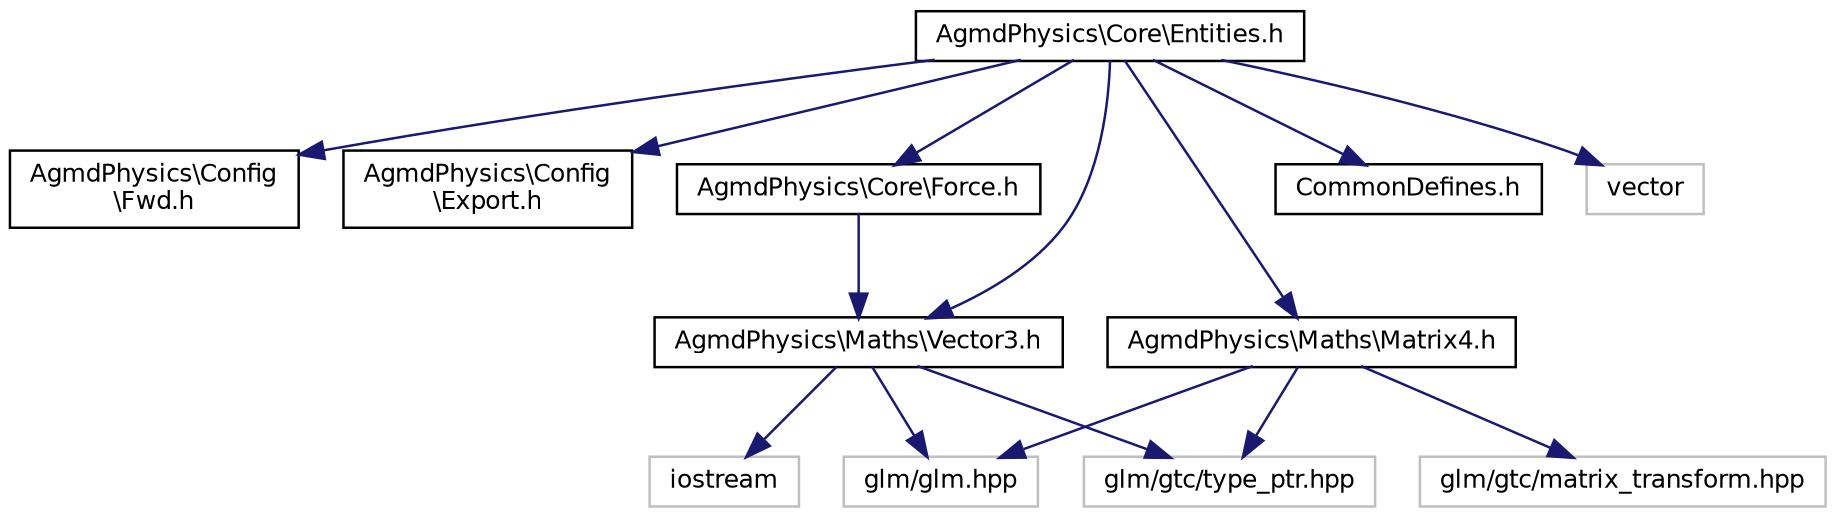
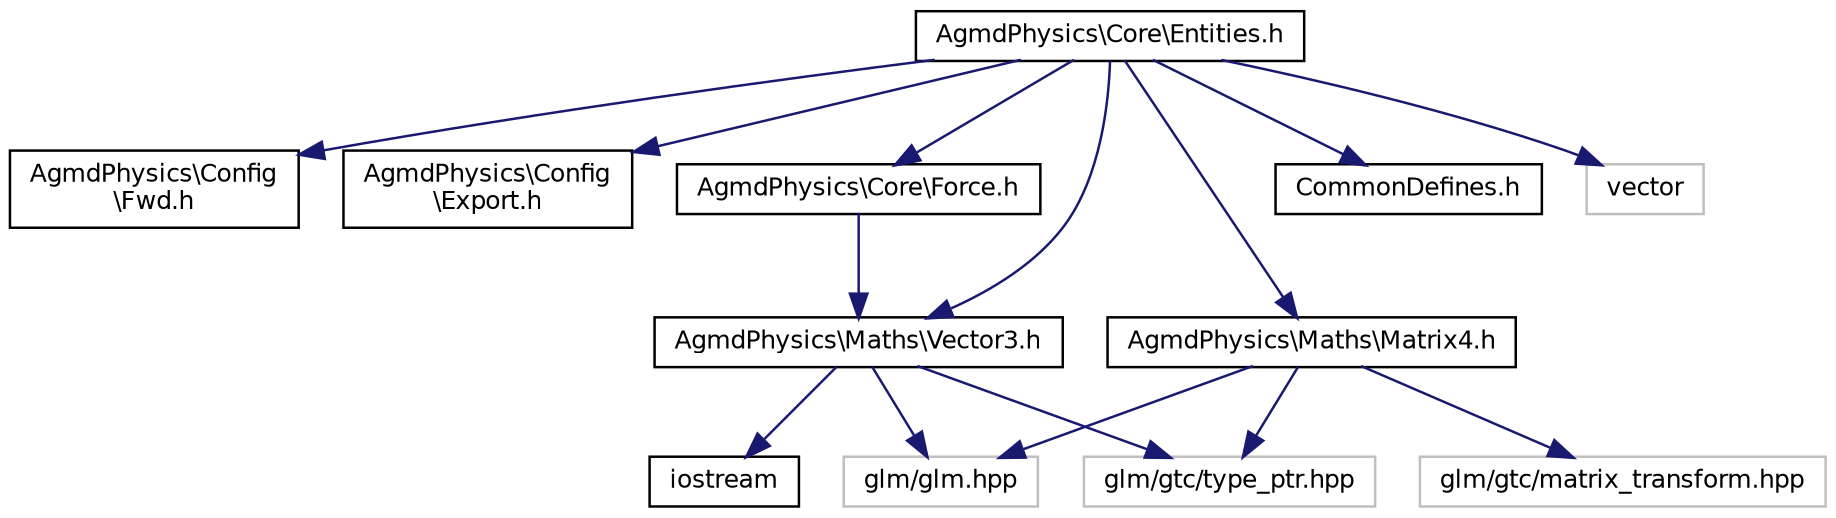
node "iostream": color grey75 -> black
